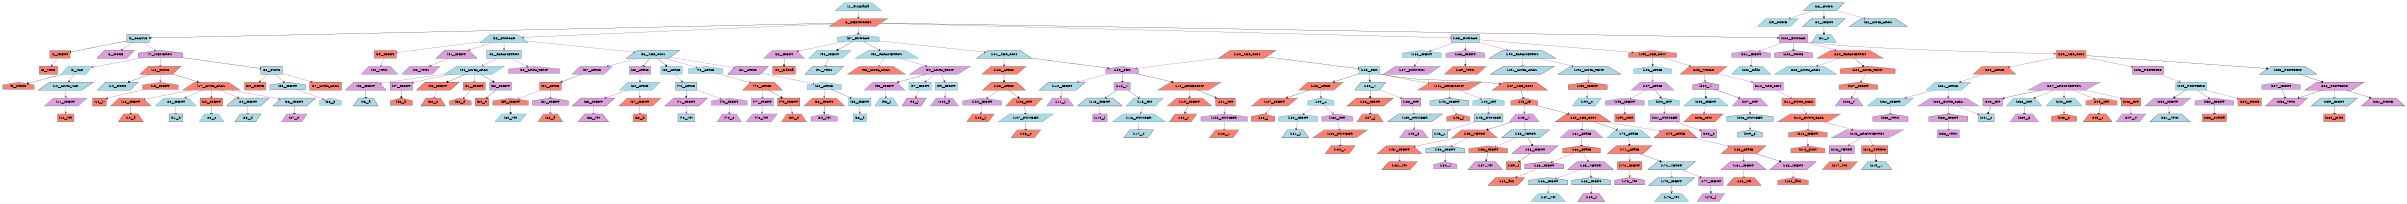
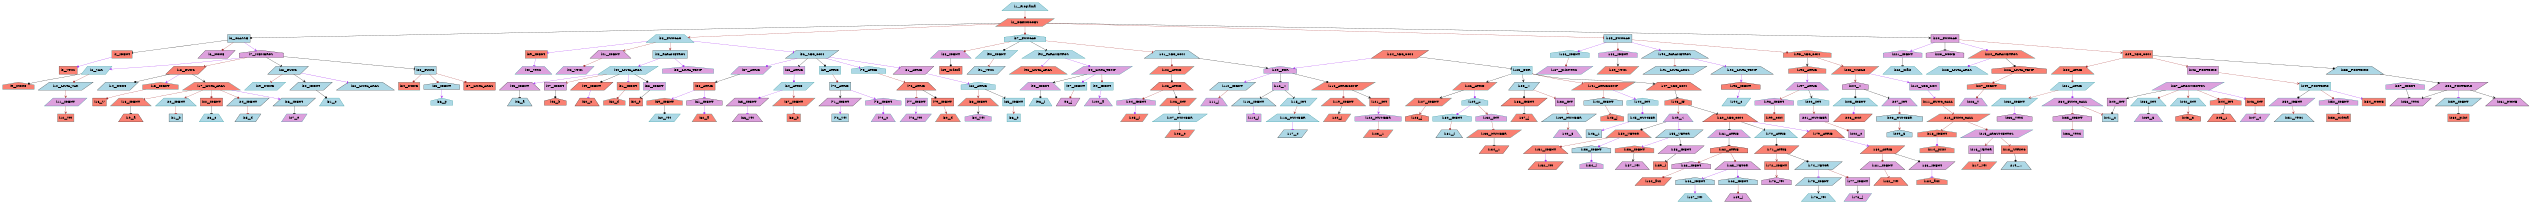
edge "i7__MEMBROS" -> "i28__FUNC": added
node "i196__ATRIB": fillcolor lightblue -> salmon
edge "i95__IDENT" -> "i96__i": color purple -> black
